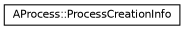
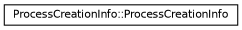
node "AProcess::ProcessCreationInfo": label "AProcess::ProcessCreationInfo" -> "ProcessCreationInfo::ProcessCreationInfo"
